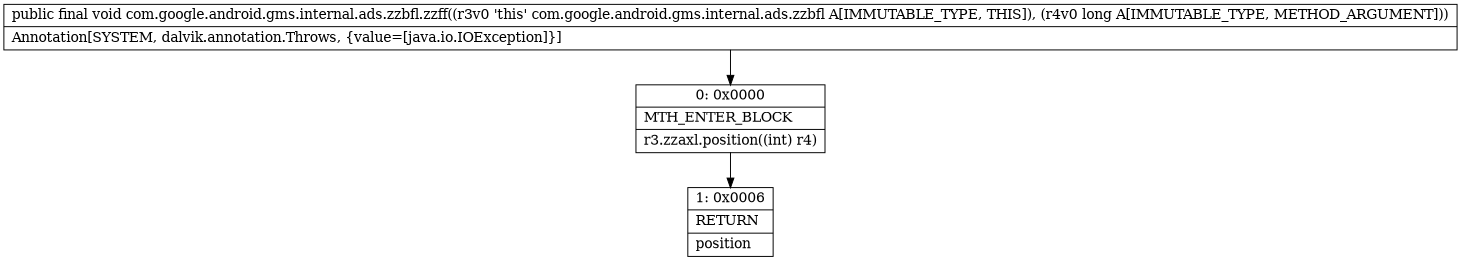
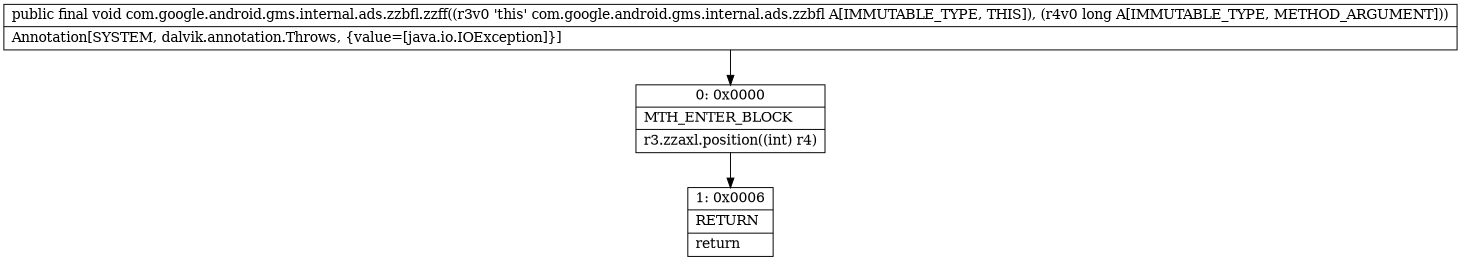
node "1: 0x0006": text "position" -> "return"
